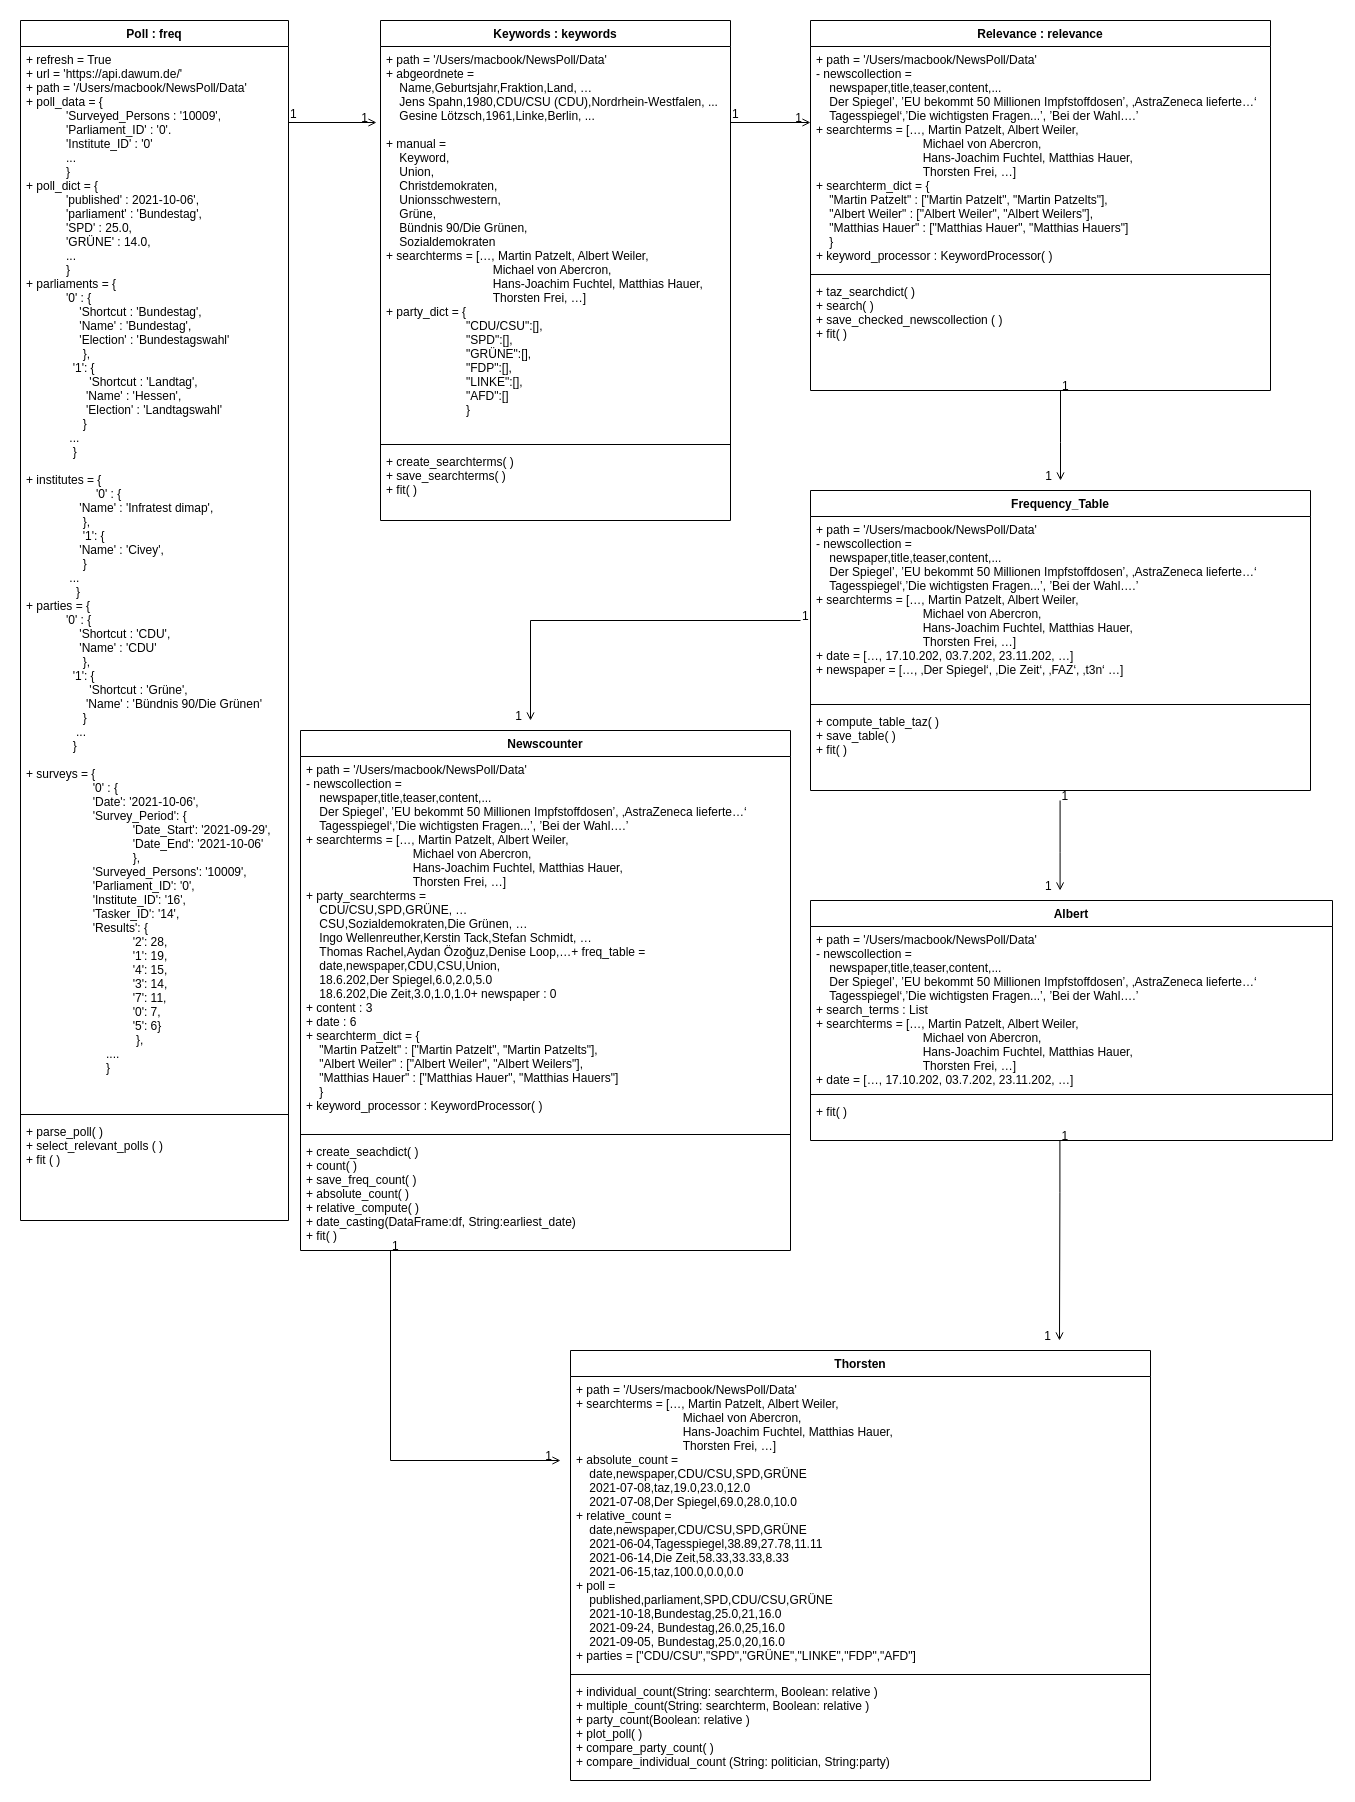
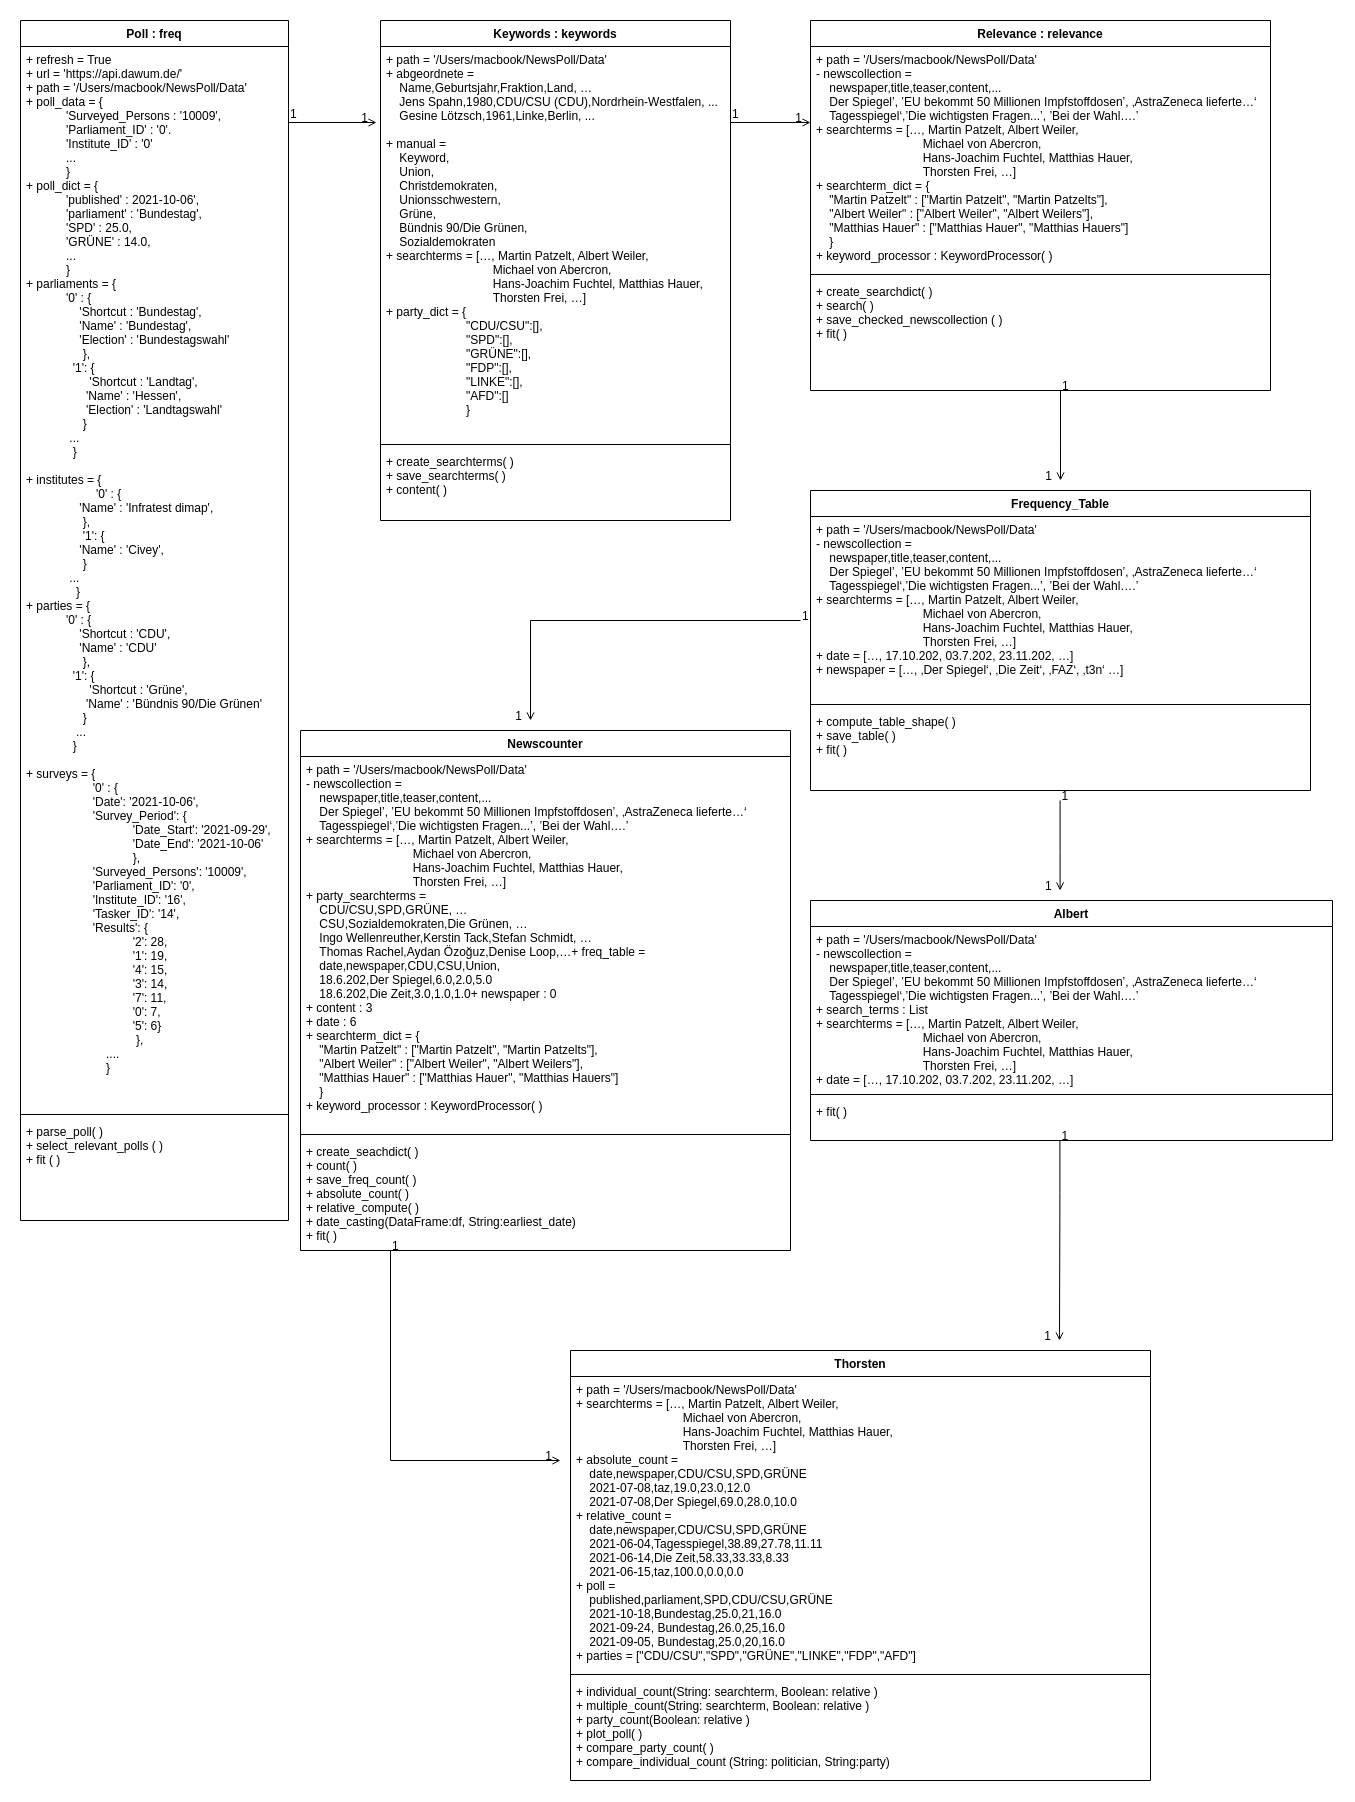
node "+ taz_searchdict( ) + search( ) + save_checked_newscollection ( ) + fit( )": label "+ taz_searchdict( ) + search( ) + save_checked_newscollection ( ) + fit( )" -> "+ create_searchdict( ) + search( ) + save_checked_newscollection ( ) + fit( )"
node "+ create_searchterms( ) + save_searchterms( ) + fit( )": label "+ create_searchterms( ) + save_searchterms( ) + fit( )" -> "+ create_searchterms( ) + save_searchterms( ) + content( )"
node "+ compute_table_taz( ) + save_table( ) + fit( )": label "+ compute_table_taz( ) + save_table( ) + fit( )" -> "+ compute_table_shape( ) + save_table( ) + fit( )"
